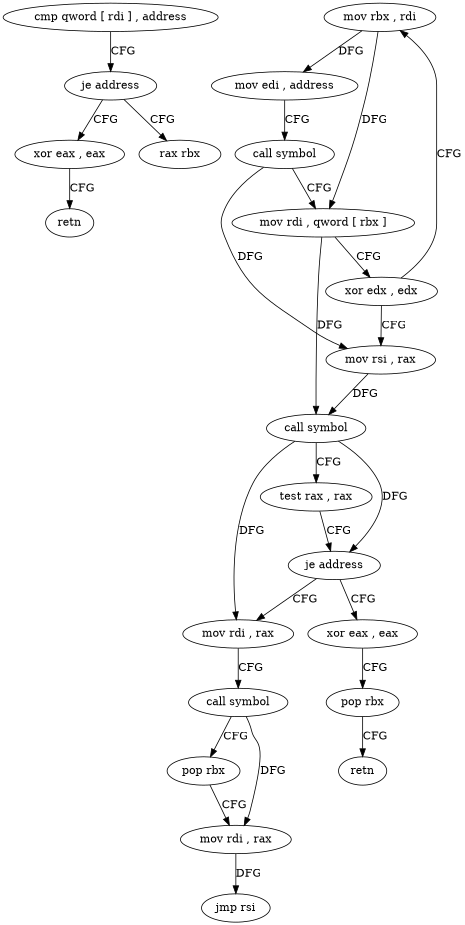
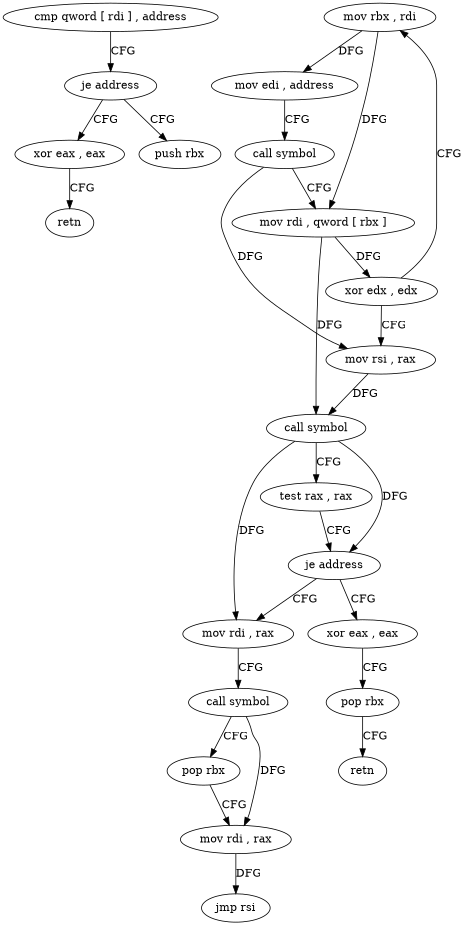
node "rax rbx": label "rax rbx" -> "push rbx"
edge "mov rdi , qword [ rbx ]" -> "xor edx , edx": label "CFG" -> "DFG"
